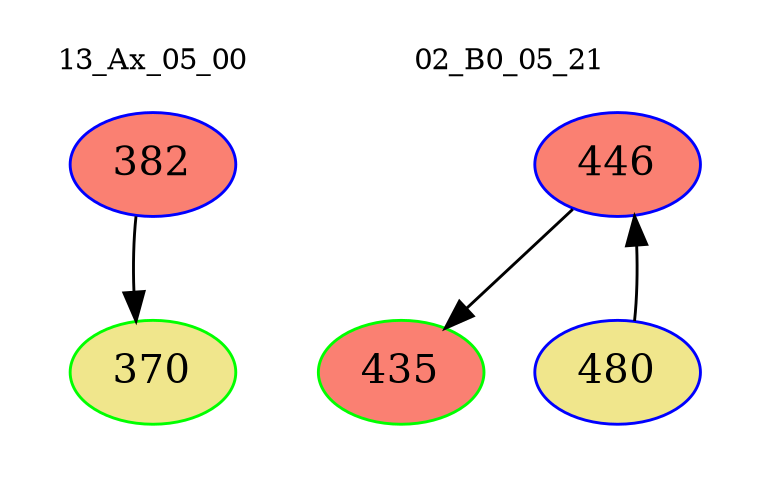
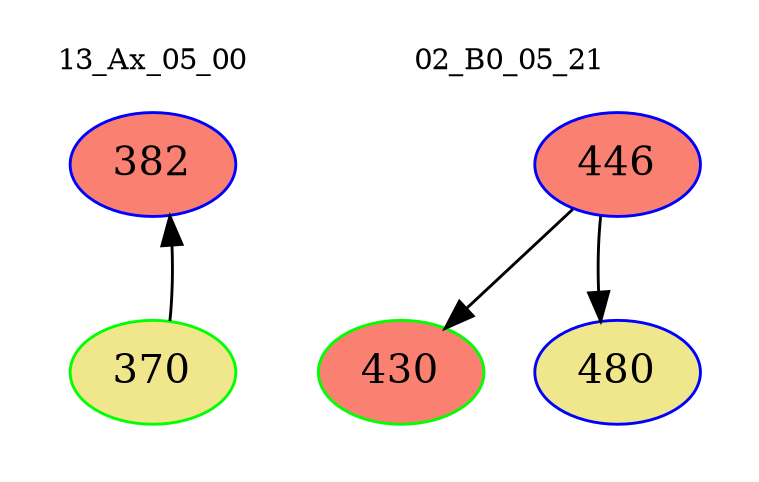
edge "382" -> "370": reversed
edge "480" -> "446": reversed
node "435": label "435" -> "430"
